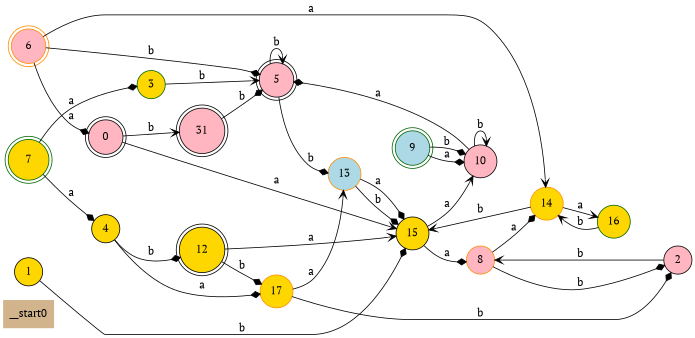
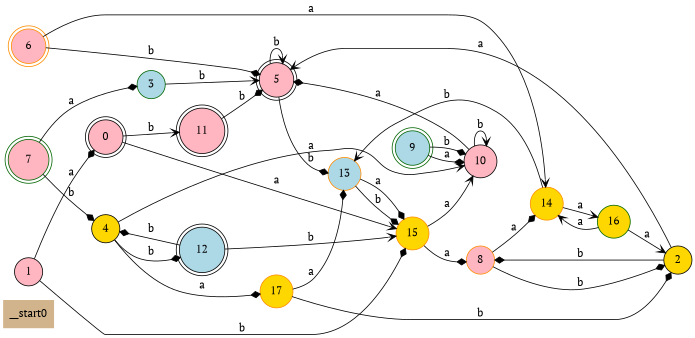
edge "2" -> "5": added, label "a"
node "3": fillcolor gold -> lightblue
edge "6" -> "0": now "1" -> "0"
node "31": label "31" -> "11"
edge "4" -> "10": added, label "a"
node "7": fillcolor gold -> lightpink
edge "7" -> "4": label "a" -> "b"
edge "14" -> "15": now "14" -> "13"
edge "16" -> "14": label "b" -> "a"
node "15": color black -> darkorange
edge "12" -> "15": label "a" -> "b"
edge "16" -> "2": added, label "a"
node "12": fillcolor gold -> lightblue
edge "17" -> "13": arrowhead vee -> diamond
edge "2" -> "8": arrowhead vee -> diamond
node "2": fillcolor lightpink -> gold
edge "12" -> "17": now "12" -> "4"
node "1": fillcolor gold -> lightpink
